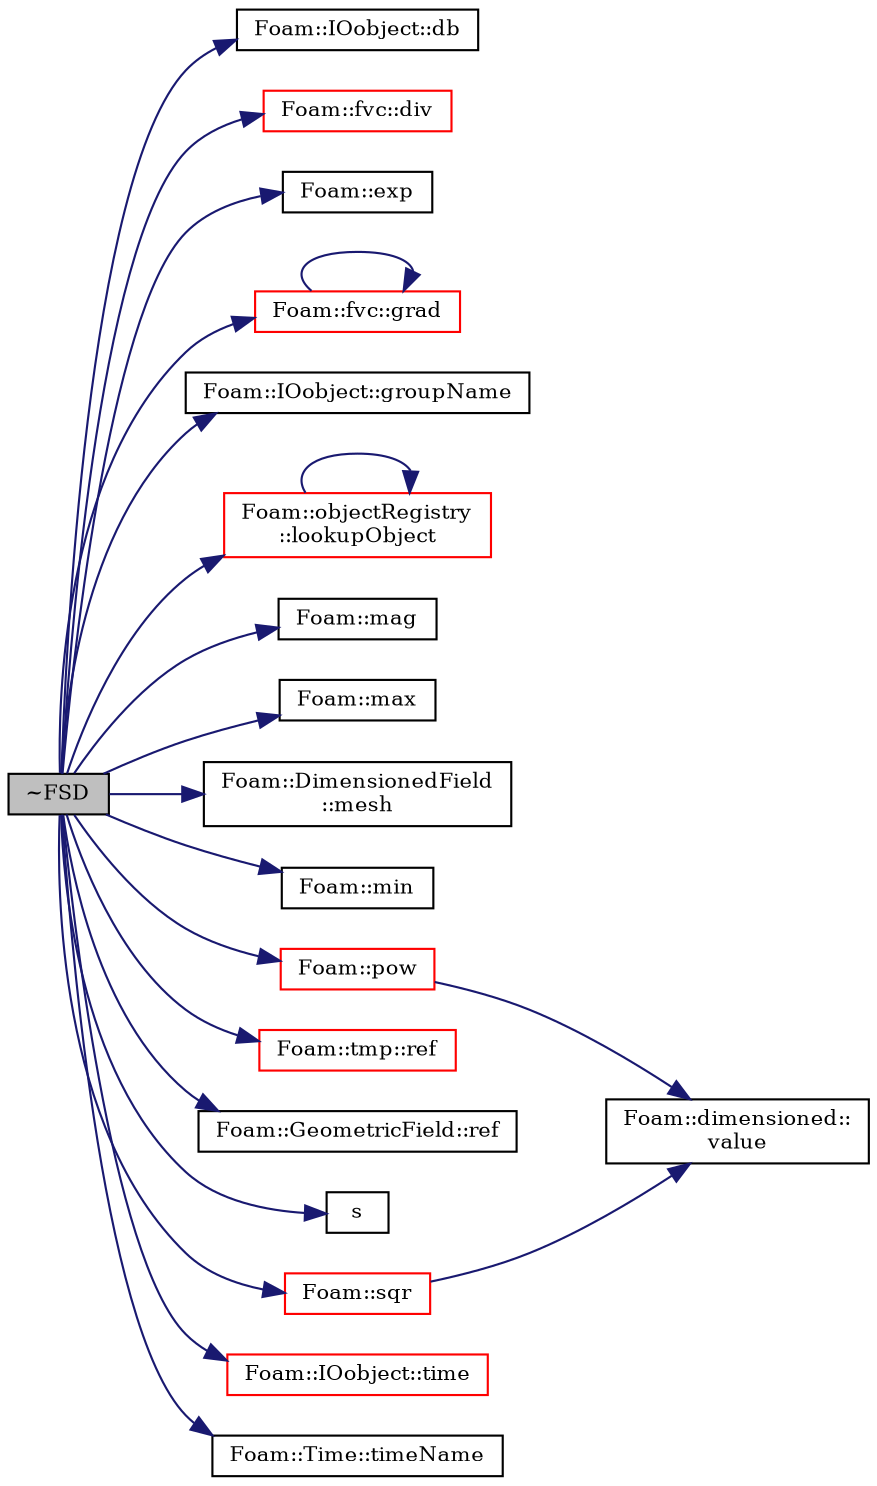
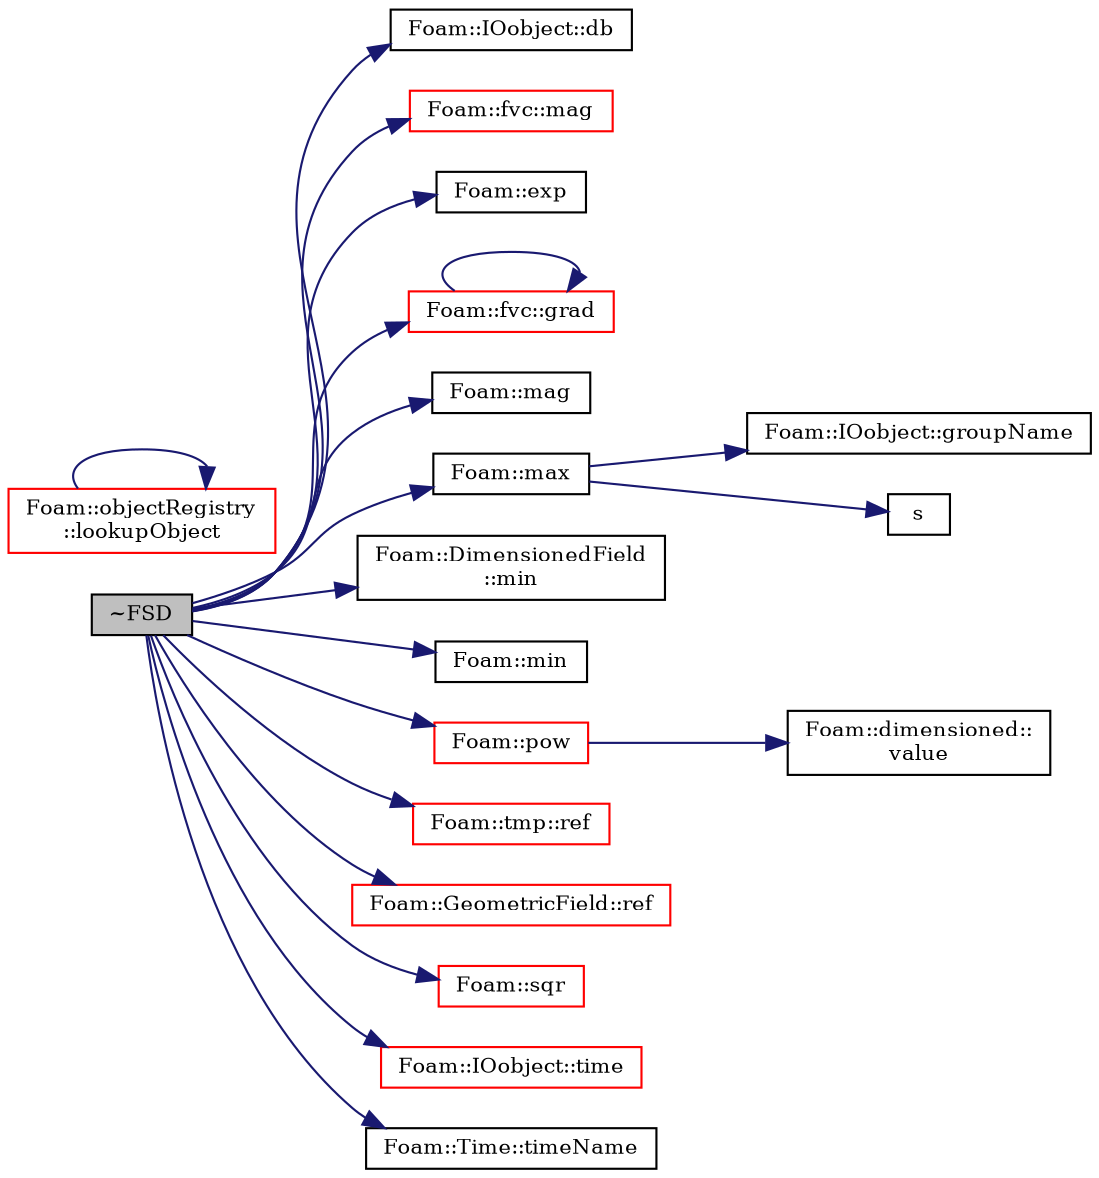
node "Foam::fvc::div": label "Foam::fvc::div" -> "Foam::fvc::mag"
edge "~FSD" -> "Foam::IOobject::groupName": now "Foam::max" -> "Foam::IOobject::groupName"
edge "~FSD" -> "Foam::objectRegistry ::lookupObject": removed
node "Foam::DimensionedField ::mesh": label "Foam::DimensionedField ::mesh" -> "Foam::DimensionedField ::min"
edge "~FSD" -> "s": now "Foam::max" -> "s"
node "Foam::GeometricField::ref": color black -> red
edge "Foam::sqr" -> "Foam::dimensioned:: value": removed
